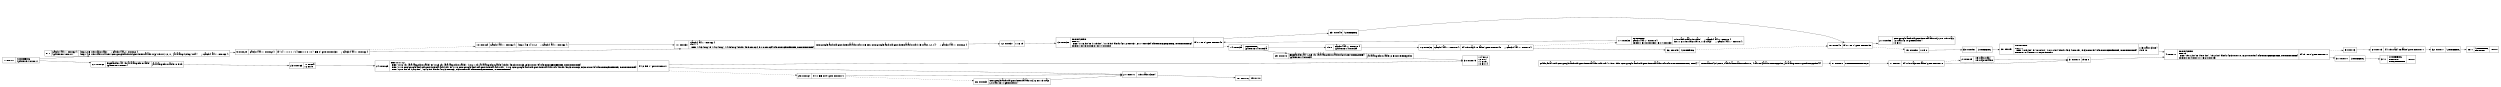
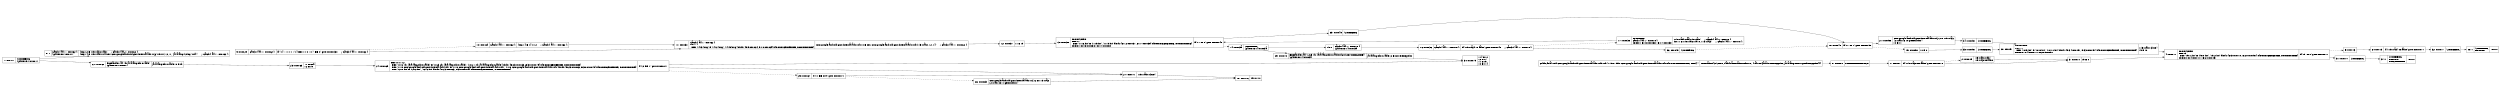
node "34: 0x0051": added
edge "8: ?" -> "9: 0x002d": removed
edge "26: 0x0069" -> "27: 0x0071": now "26: 0x0069" -> "28: 0x0076"
